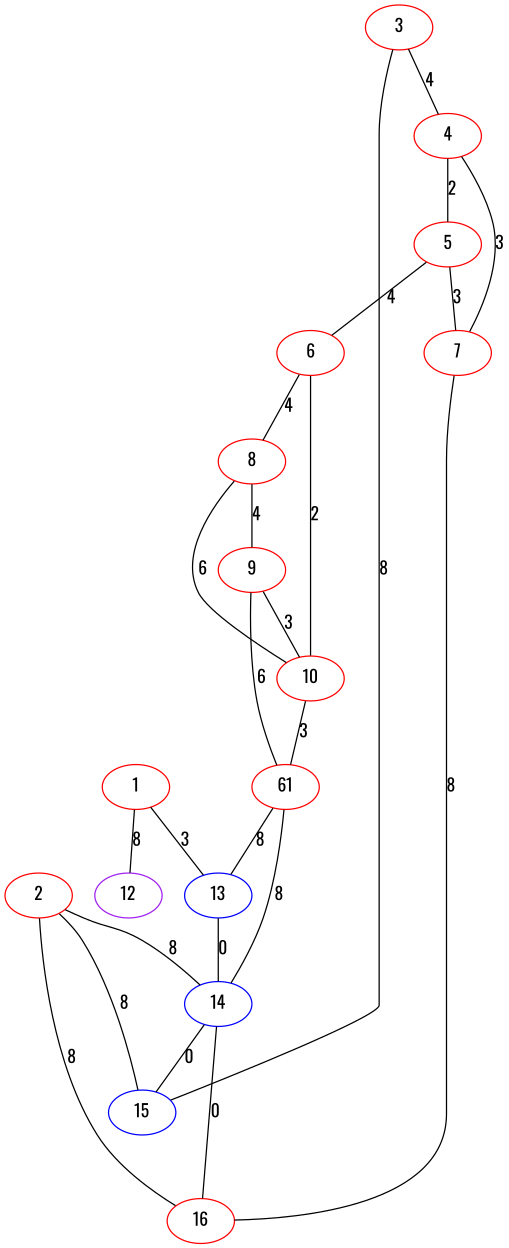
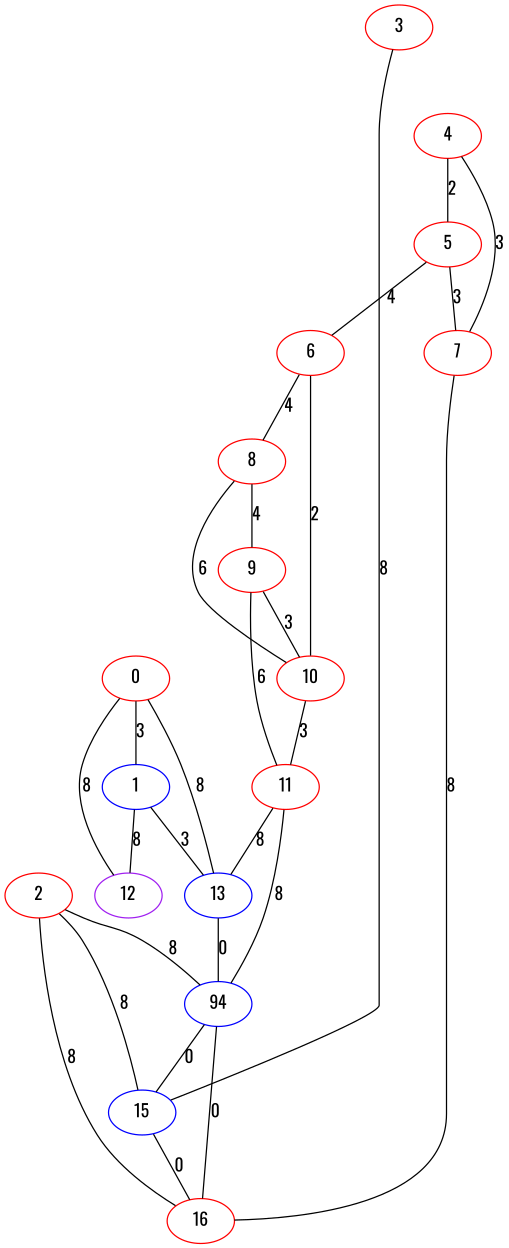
edge "3" -- "4": removed, label "4"
node "0": added
node "1": color red -> blue
node "61": label "61" -> "11"
node "14": label "14" -> "94"
edge "15" -- "16": added, label "0"
